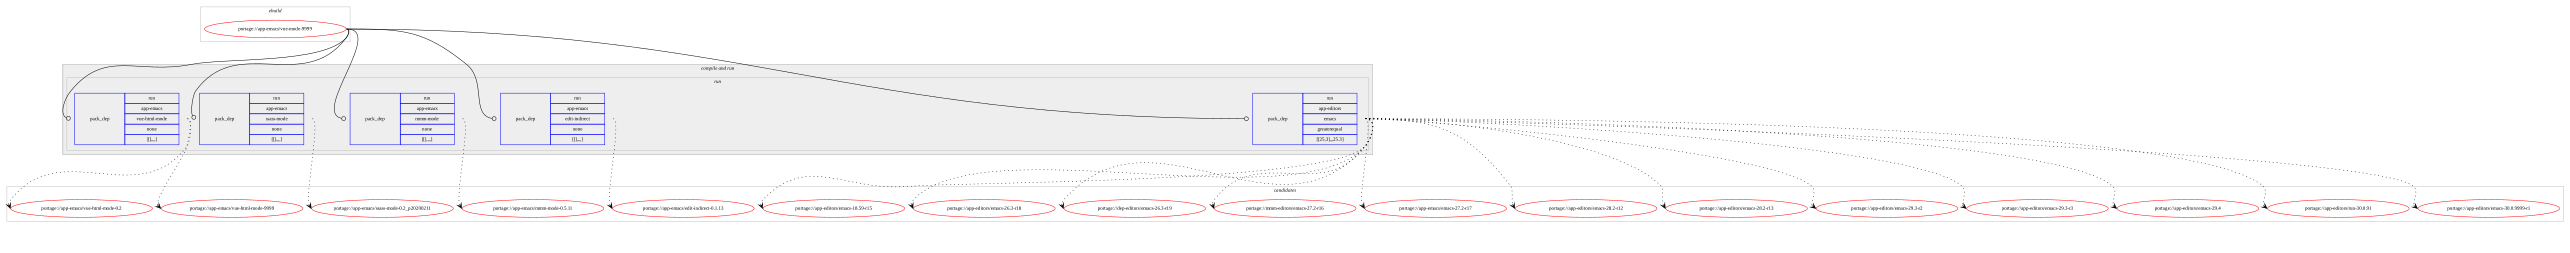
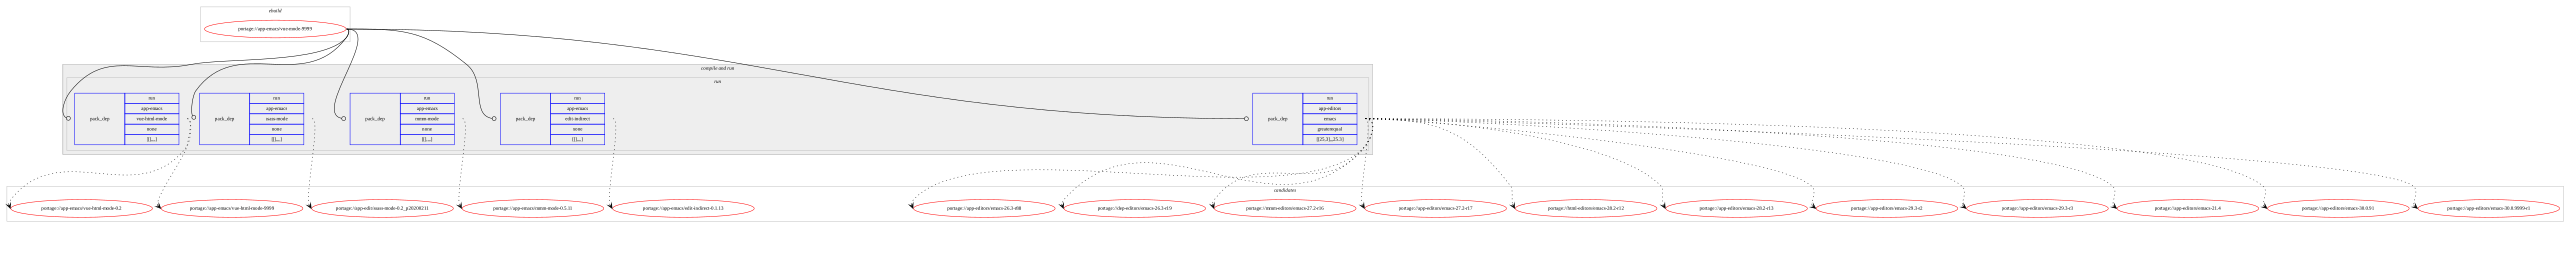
node "portage://app-emacs/ssass-mode-0.2_p20200211": label "portage://app-emacs/ssass-mode-0.2_p20200211" -> "portage://app-edit/ssass-mode-0.2_p20200211"
node "portage://app-editors/emacs-18.59-r15": removed
node "portage://app-editors/emacs-26.3-r18": label "portage://app-editors/emacs-26.3-r18" -> "portage://app-editors/emacs-26.3-r88"
node "portage://app-emacs/emacs-27.2-r17": label "portage://app-emacs/emacs-27.2-r17" -> "portage://app-editors/emacs-27.2-r17"
node "portage://app-editors/emacs-28.2-r12": label "portage://app-editors/emacs-28.2-r12" -> "portage://html-editors/emacs-28.2-r12"
node "portage://app-editors/emacs-29.4": label "portage://app-editors/emacs-29.4" -> "portage://app-editors/emacs-21.4"
node "portage://app-editors/run-30.0.91": label "portage://app-editors/run-30.0.91" -> "portage://app-editors/emacs-30.0.91"
